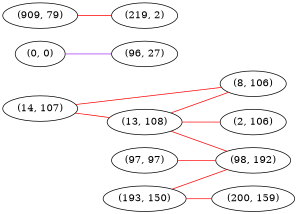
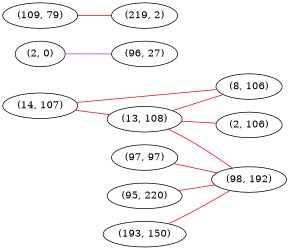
node "(909, 79)": label "(909, 79)" -> "(109, 79)"
node "(0, 0)": label "(0, 0)" -> "(2, 0)"
node "(95, 220)": added
node "(200, 159)": removed
